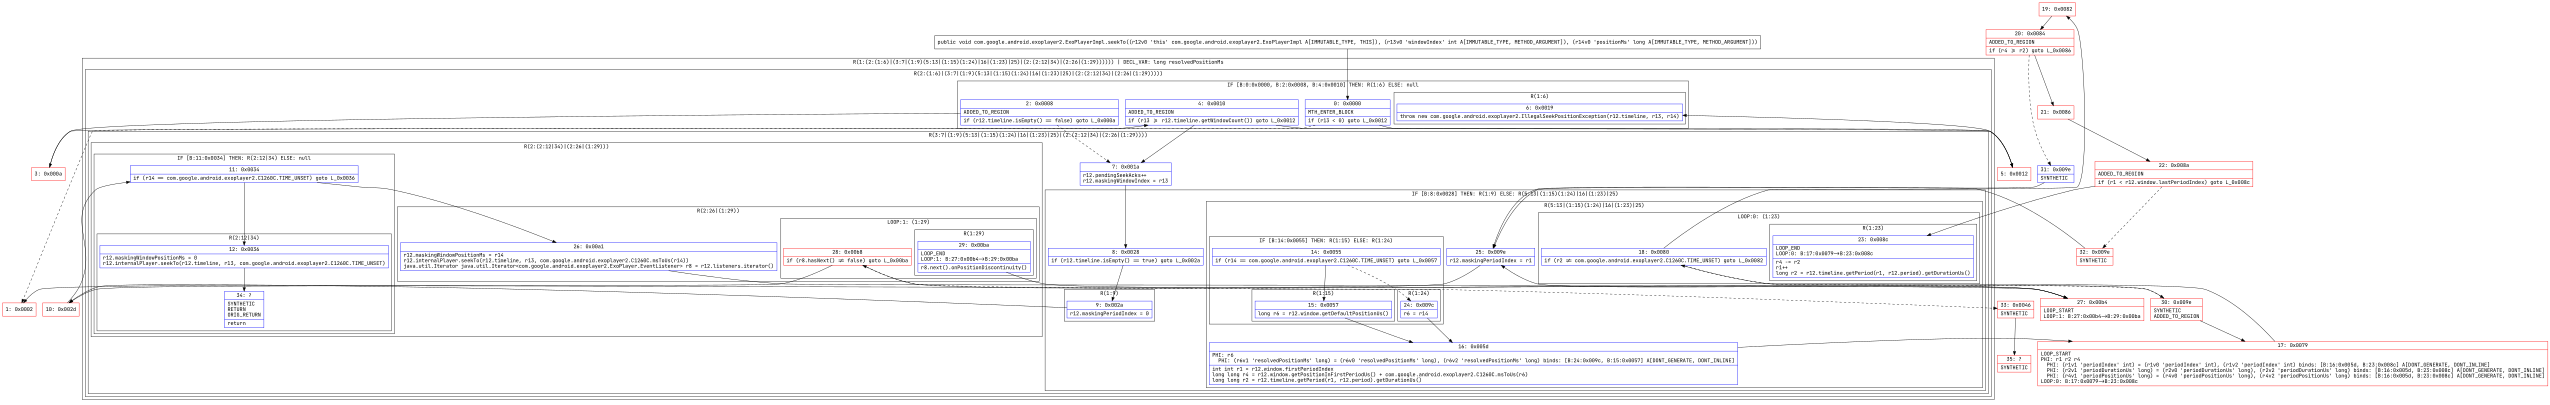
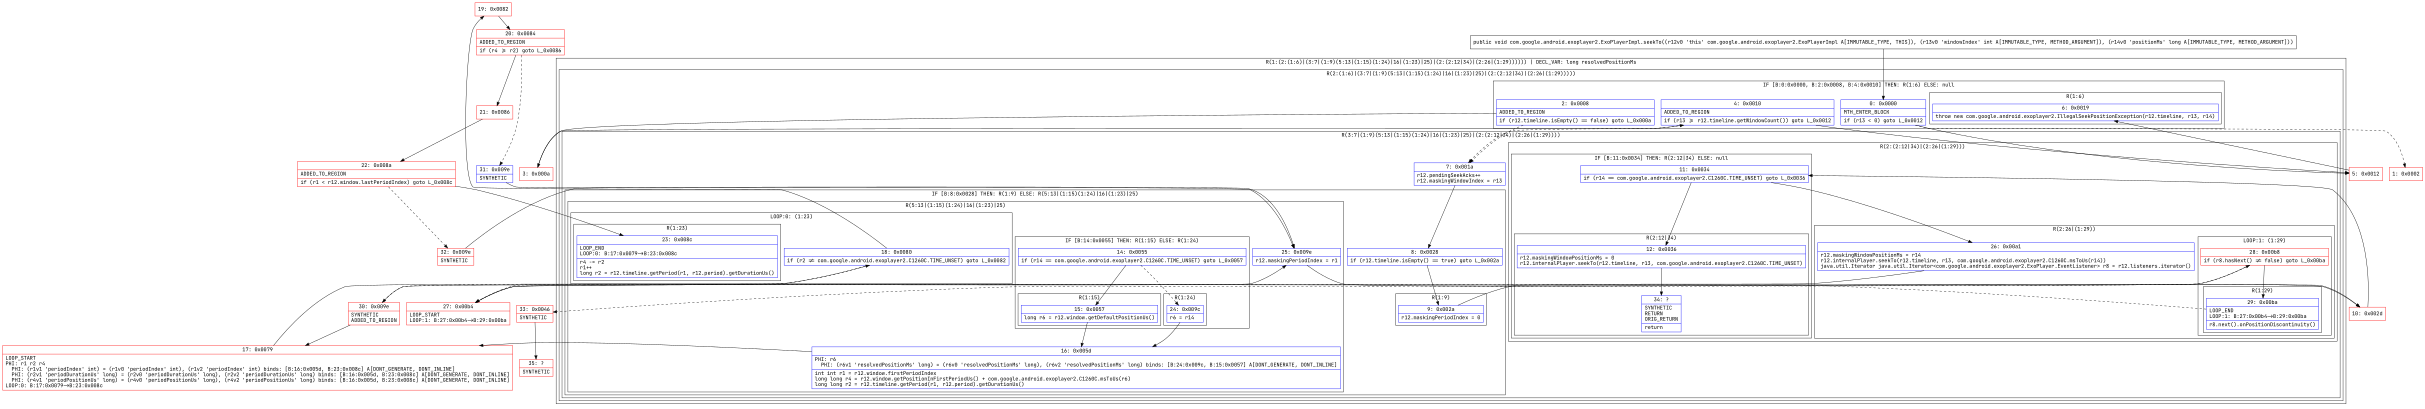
edge "4: 0x0010" -> "7: 0x001a": style solid -> dashed
edge "28: 0x00b8" -> "1: 0x0002": now "28: 0x00b8" -> "29: 0x00ba"
edge "29: 0x00ba" -> "27: 0x00b4": style solid -> dashed
